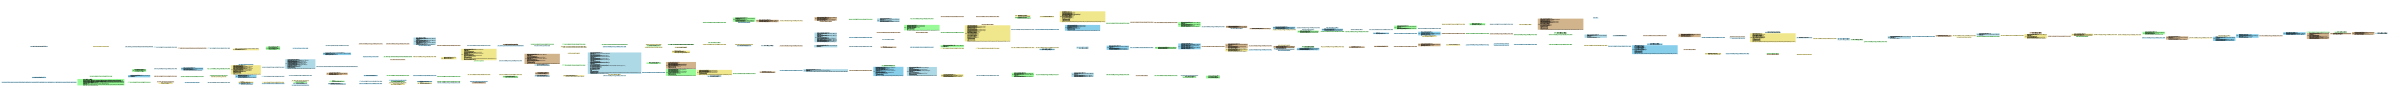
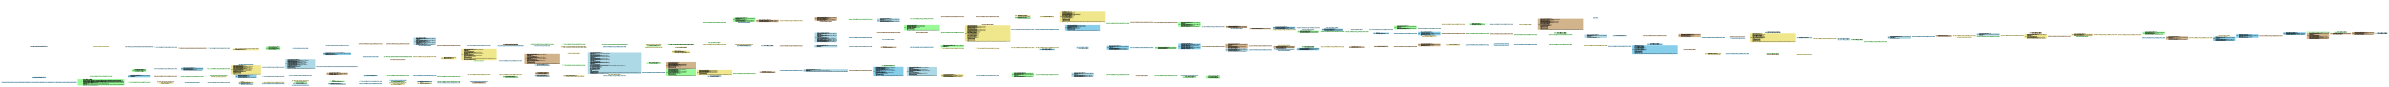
node "233: 0x0436": fillcolor khaki -> lightblue
